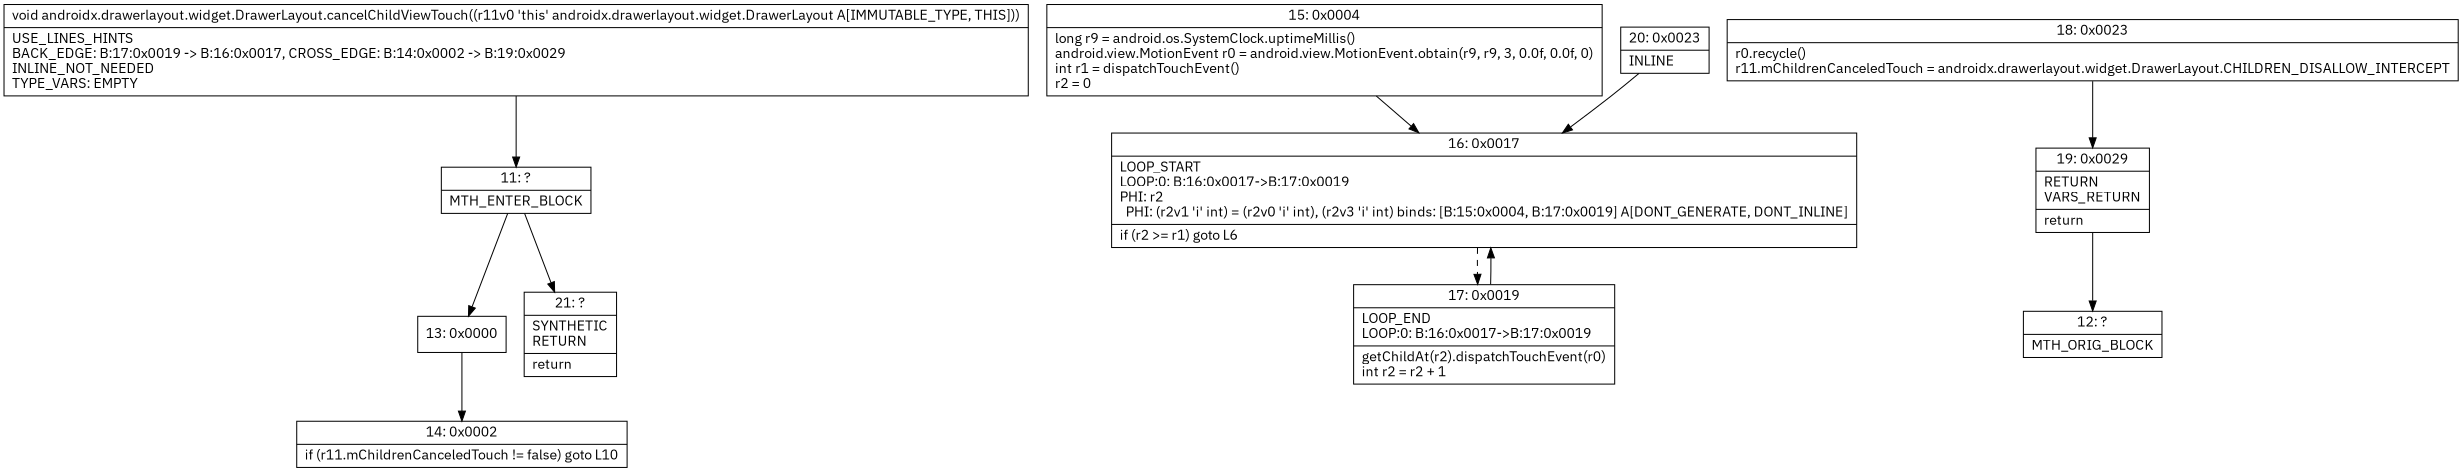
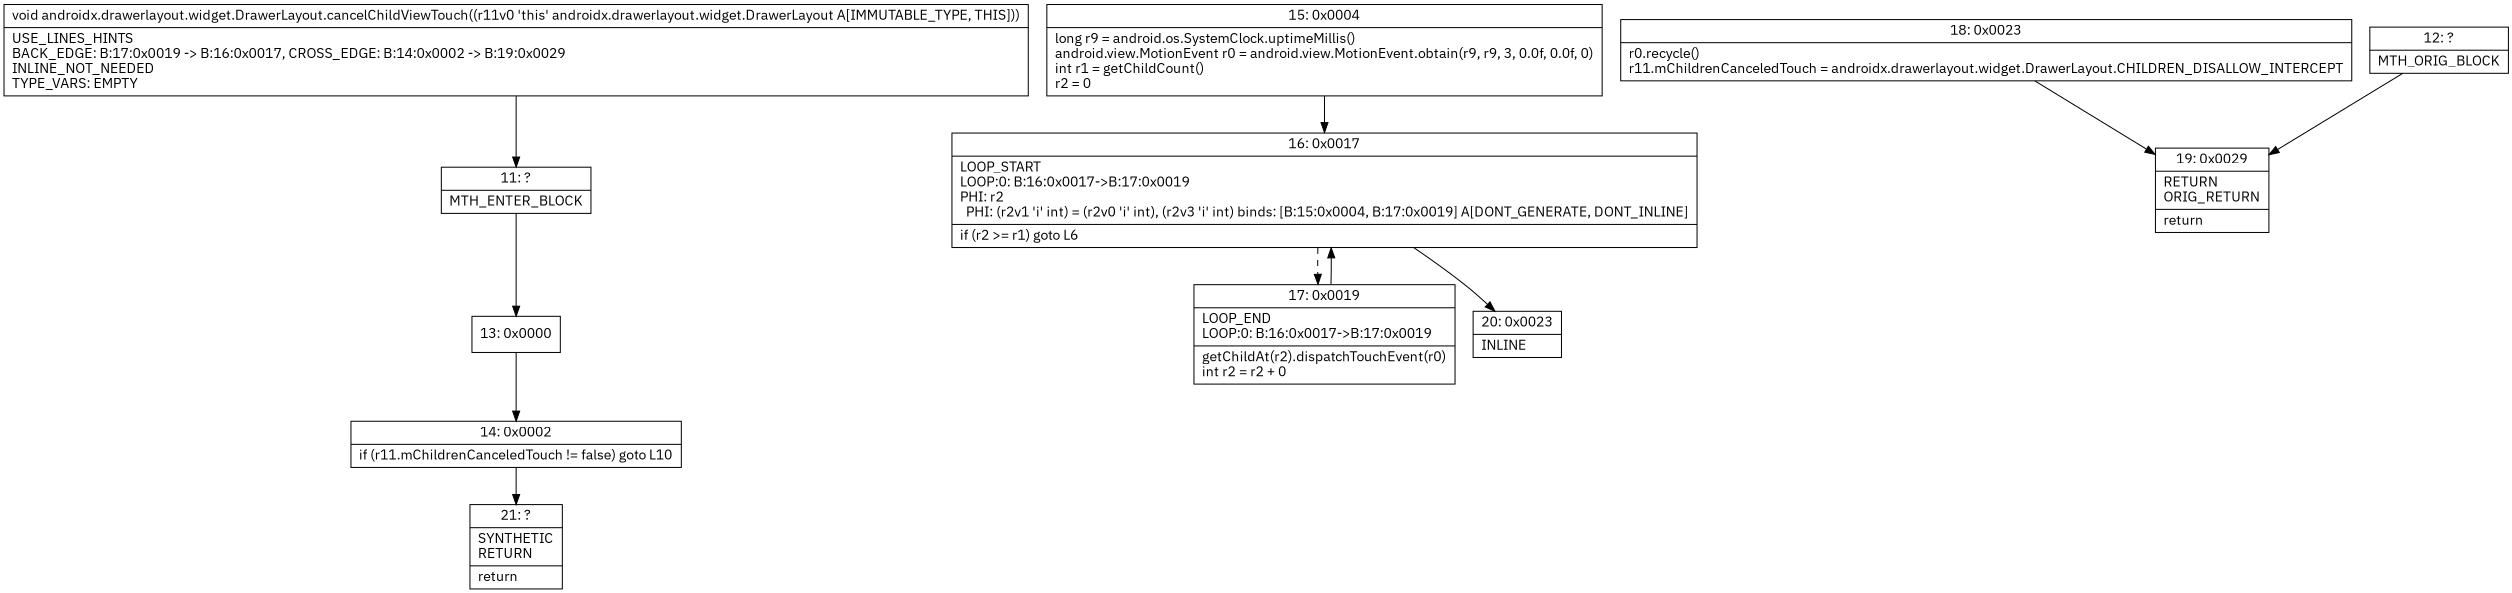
node "15: 0x0004": text "int r1 = dispatchTouchEvent()" -> "int r1 = getChildCount()"
edge "20: 0x0023" -> "16: 0x0017": reversed
node "19: 0x0029": text "VARS_RETURN" -> "ORIG_RETURN"
edge "11: ?" -> "21: ?": now "14: 0x0002" -> "21: ?"
edge "19: 0x0029" -> "12: ?": reversed
node "17: 0x0019": text "int r2 = r2 + 1" -> "int r2 = r2 + 0"
